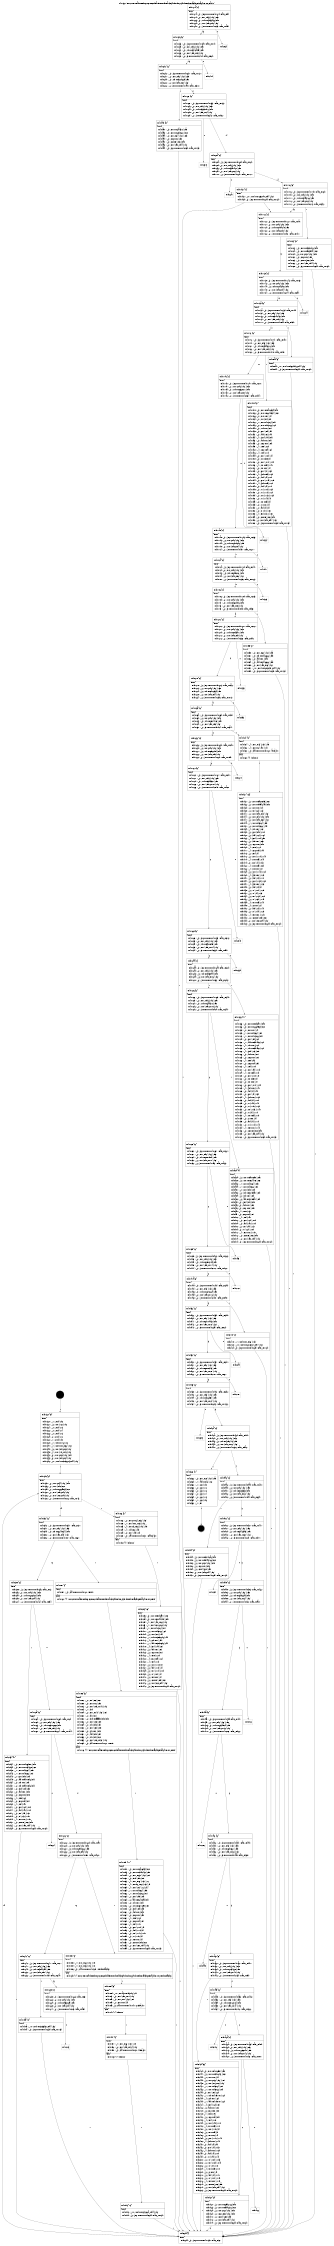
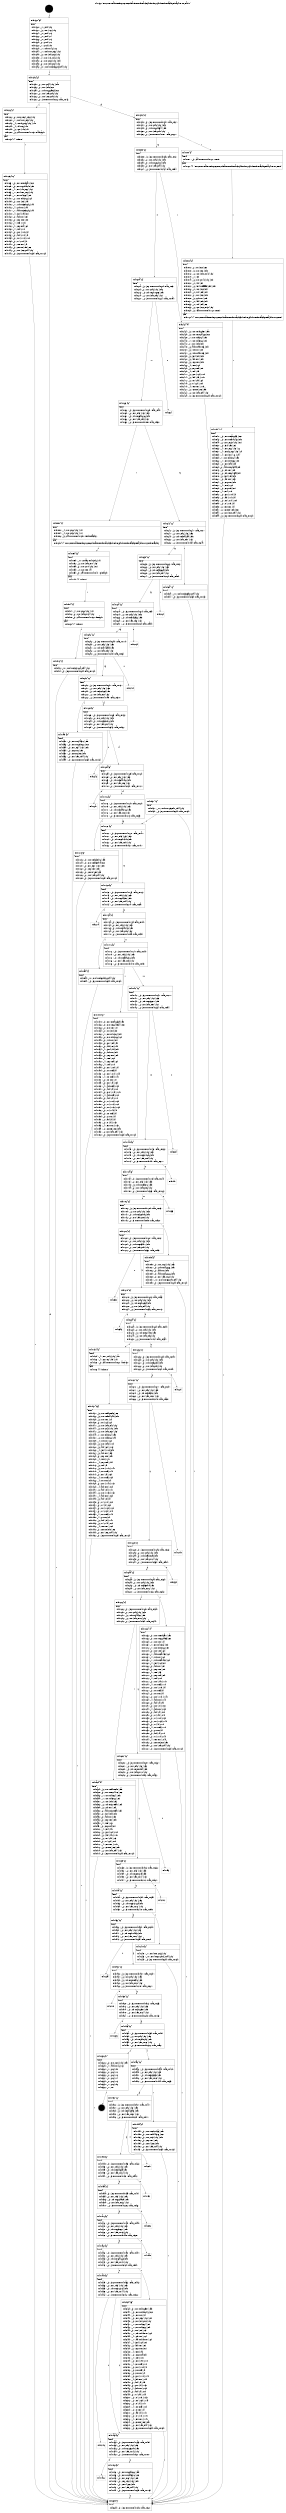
edge "0x40165e [28]" -> "0x40167a [28]": added, label "15"
